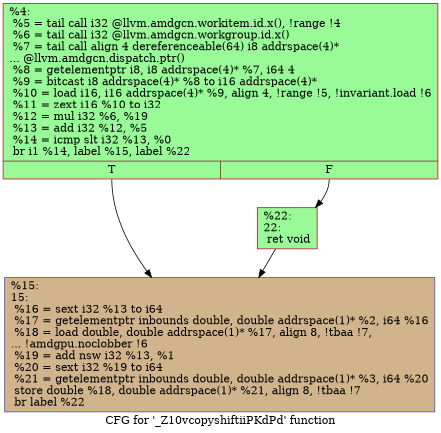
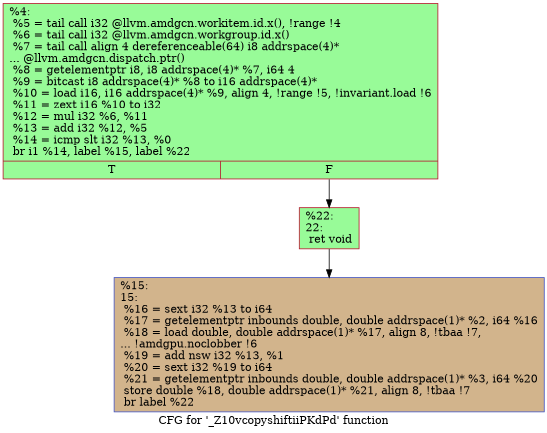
node "%4:": text "%12 = mul i32 %6, %19" -> "%12 = mul i32 %6, %11"
edge "%4:" -> "%15:": removed
